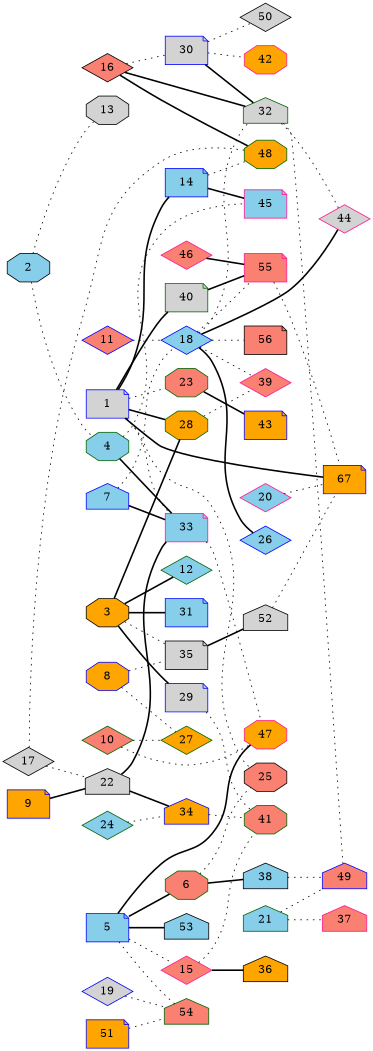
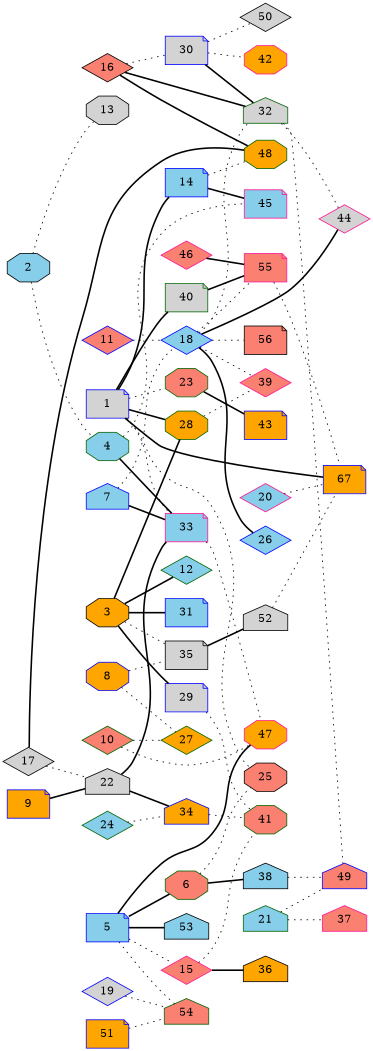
edge "48" -- "17": style dotted -> bold
